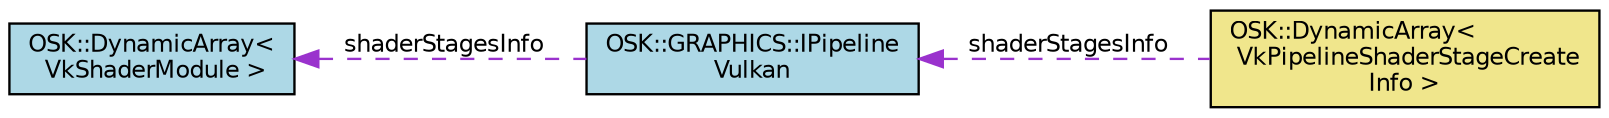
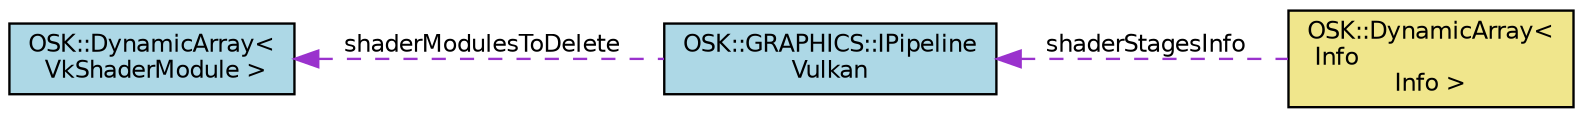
edge "OSK::GRAPHICS::IPipeline Vulkan" -> "OSK::DynamicArray< VkShaderModule >": label " shaderStagesInfo" -> " shaderModulesToDelete"
node "OSK::DynamicArray< VkPipelineShaderStageCreate Info >": label "OSK::DynamicArray< VkPipelineShaderStageCreate Info >" -> "OSK::DynamicArray< Info Info >"
